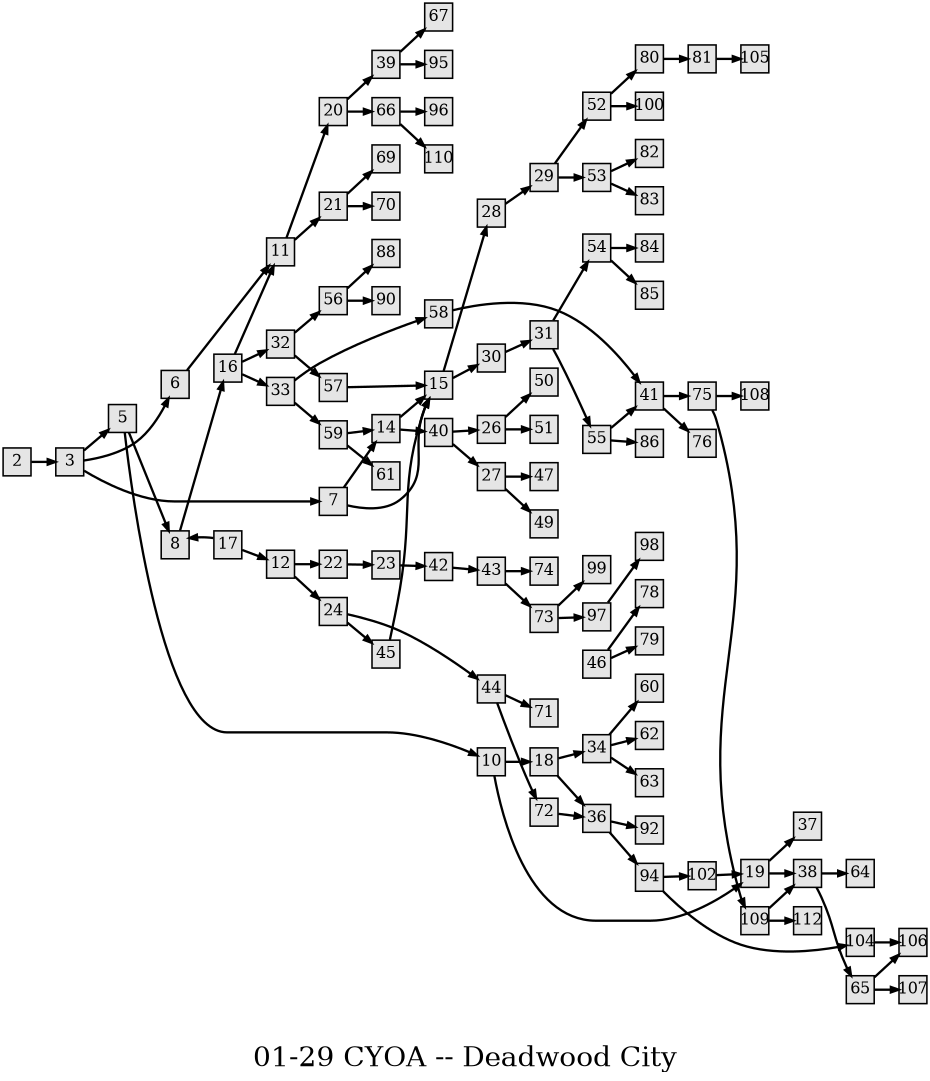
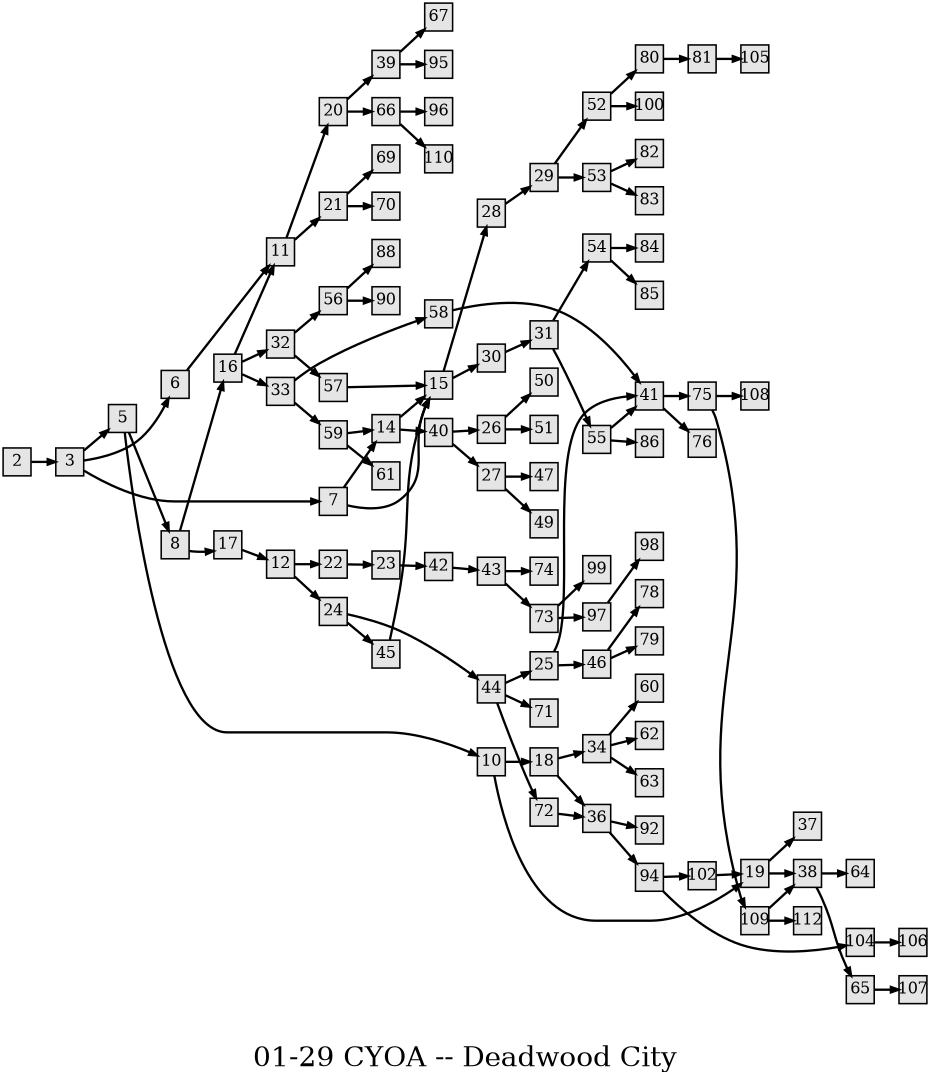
edge "17" -> "8": reversed
node "25": added
edge "65" -> "106": removed
